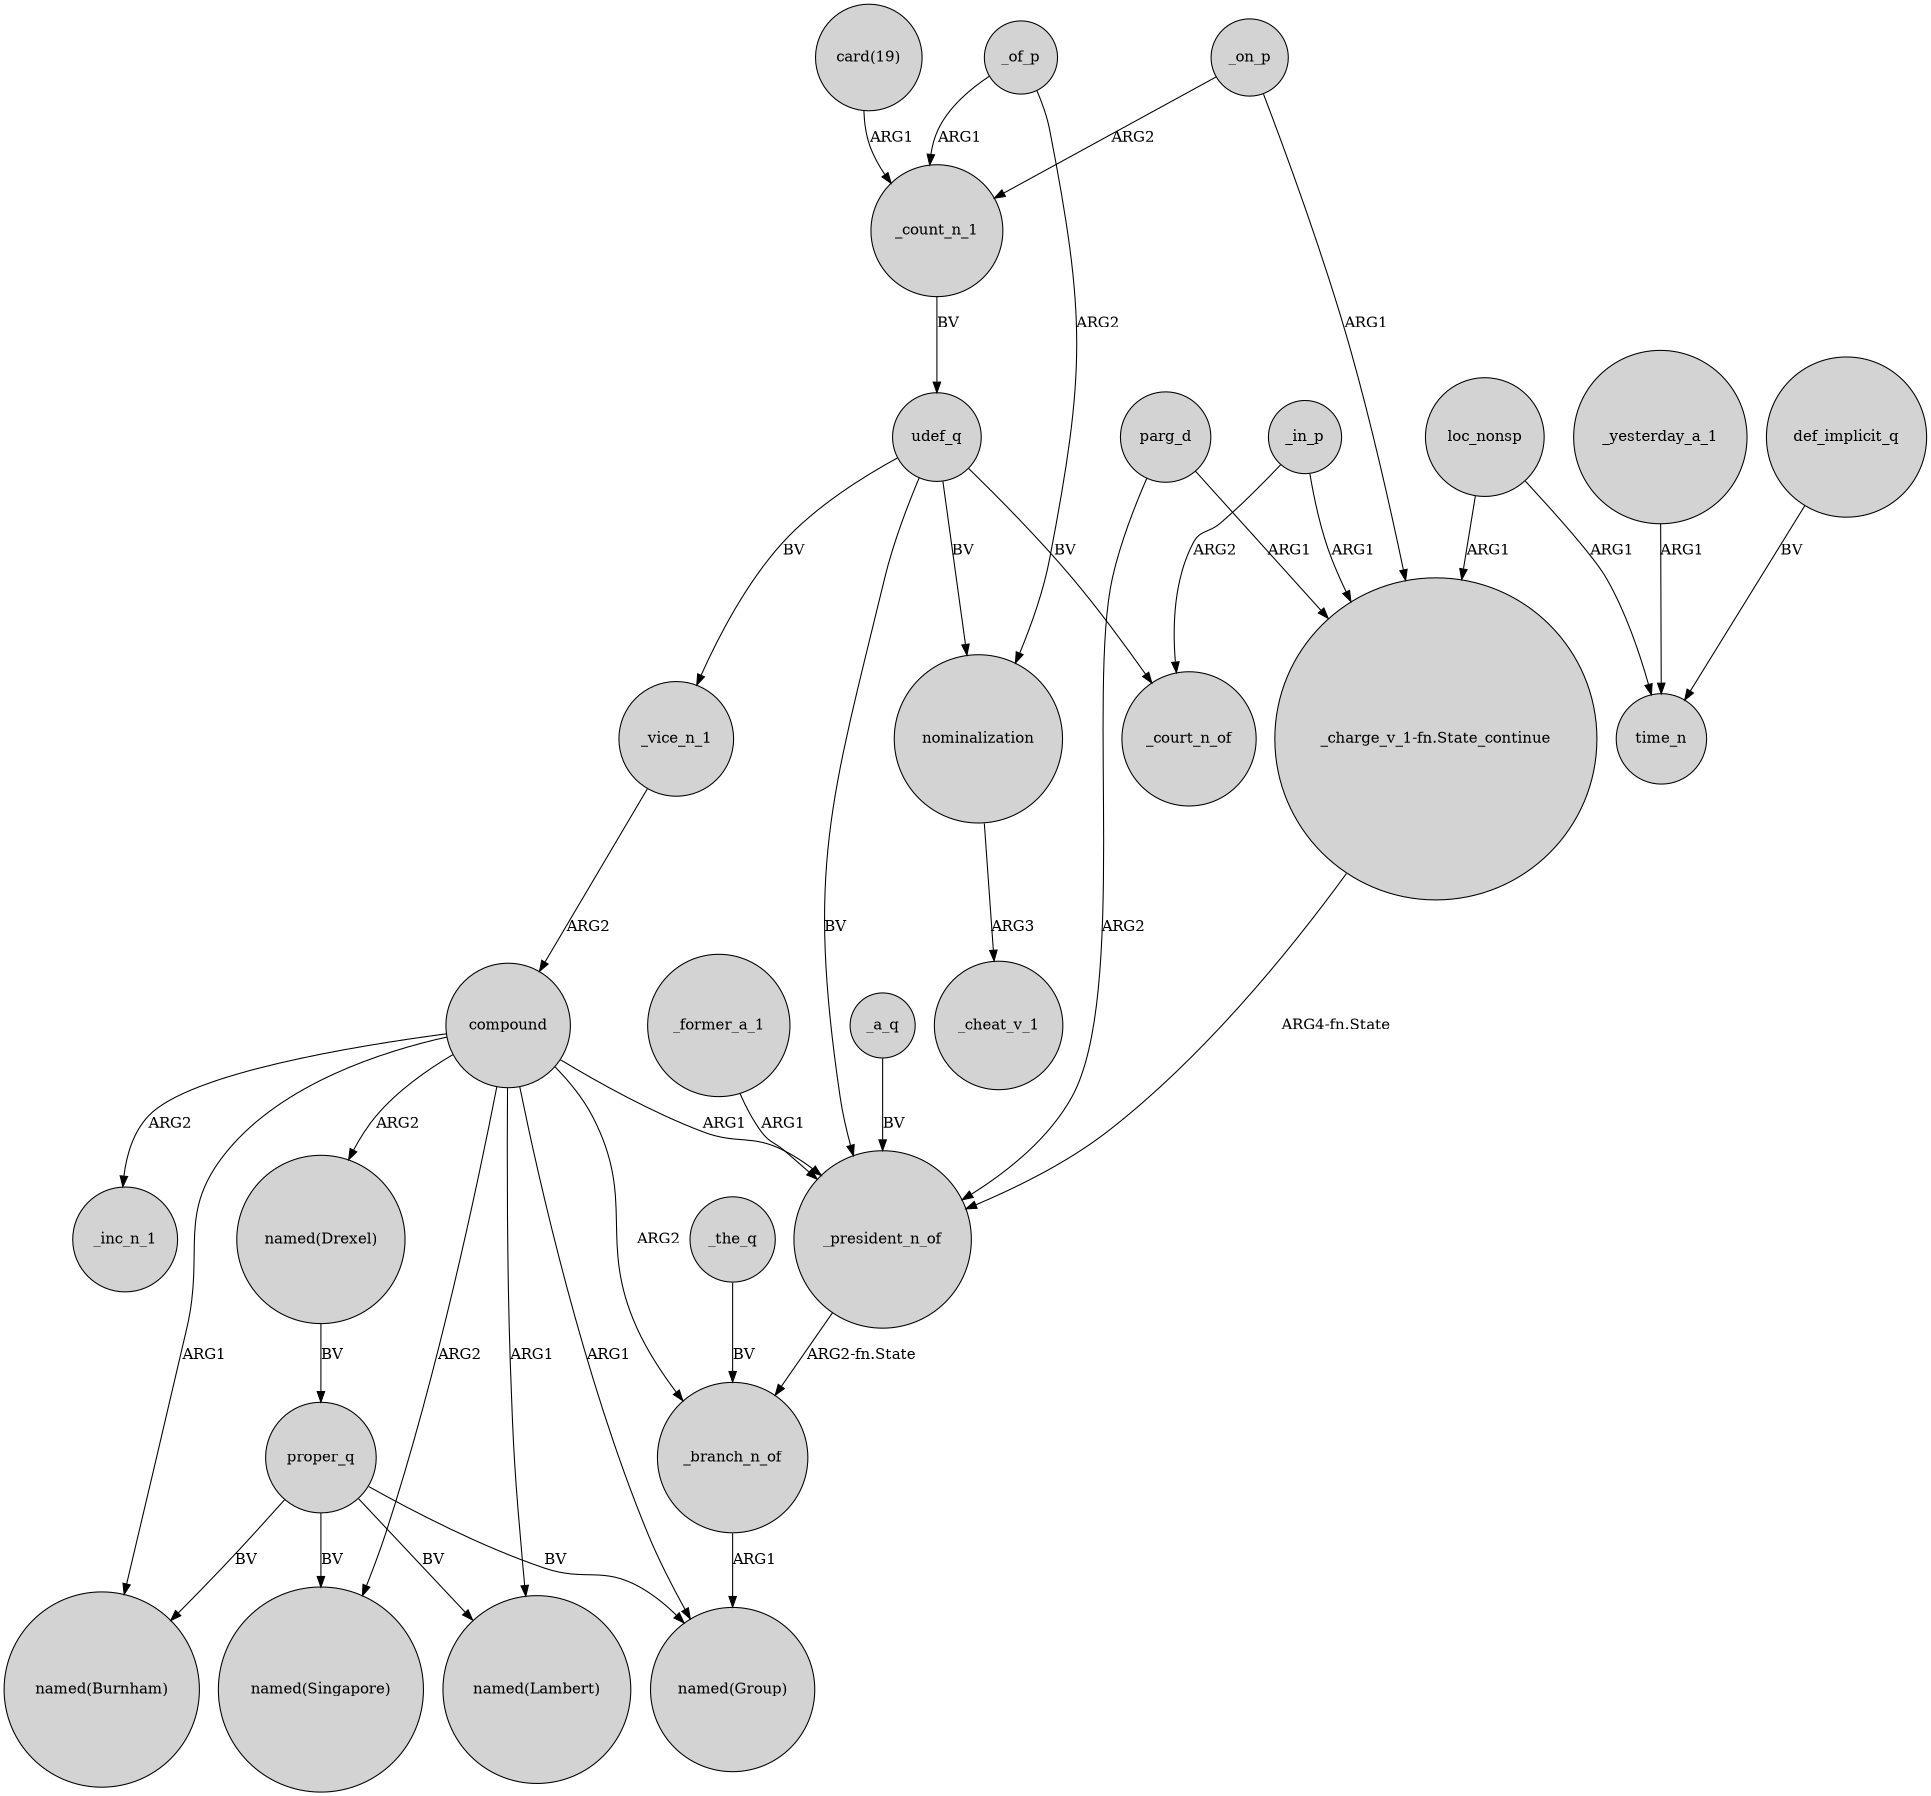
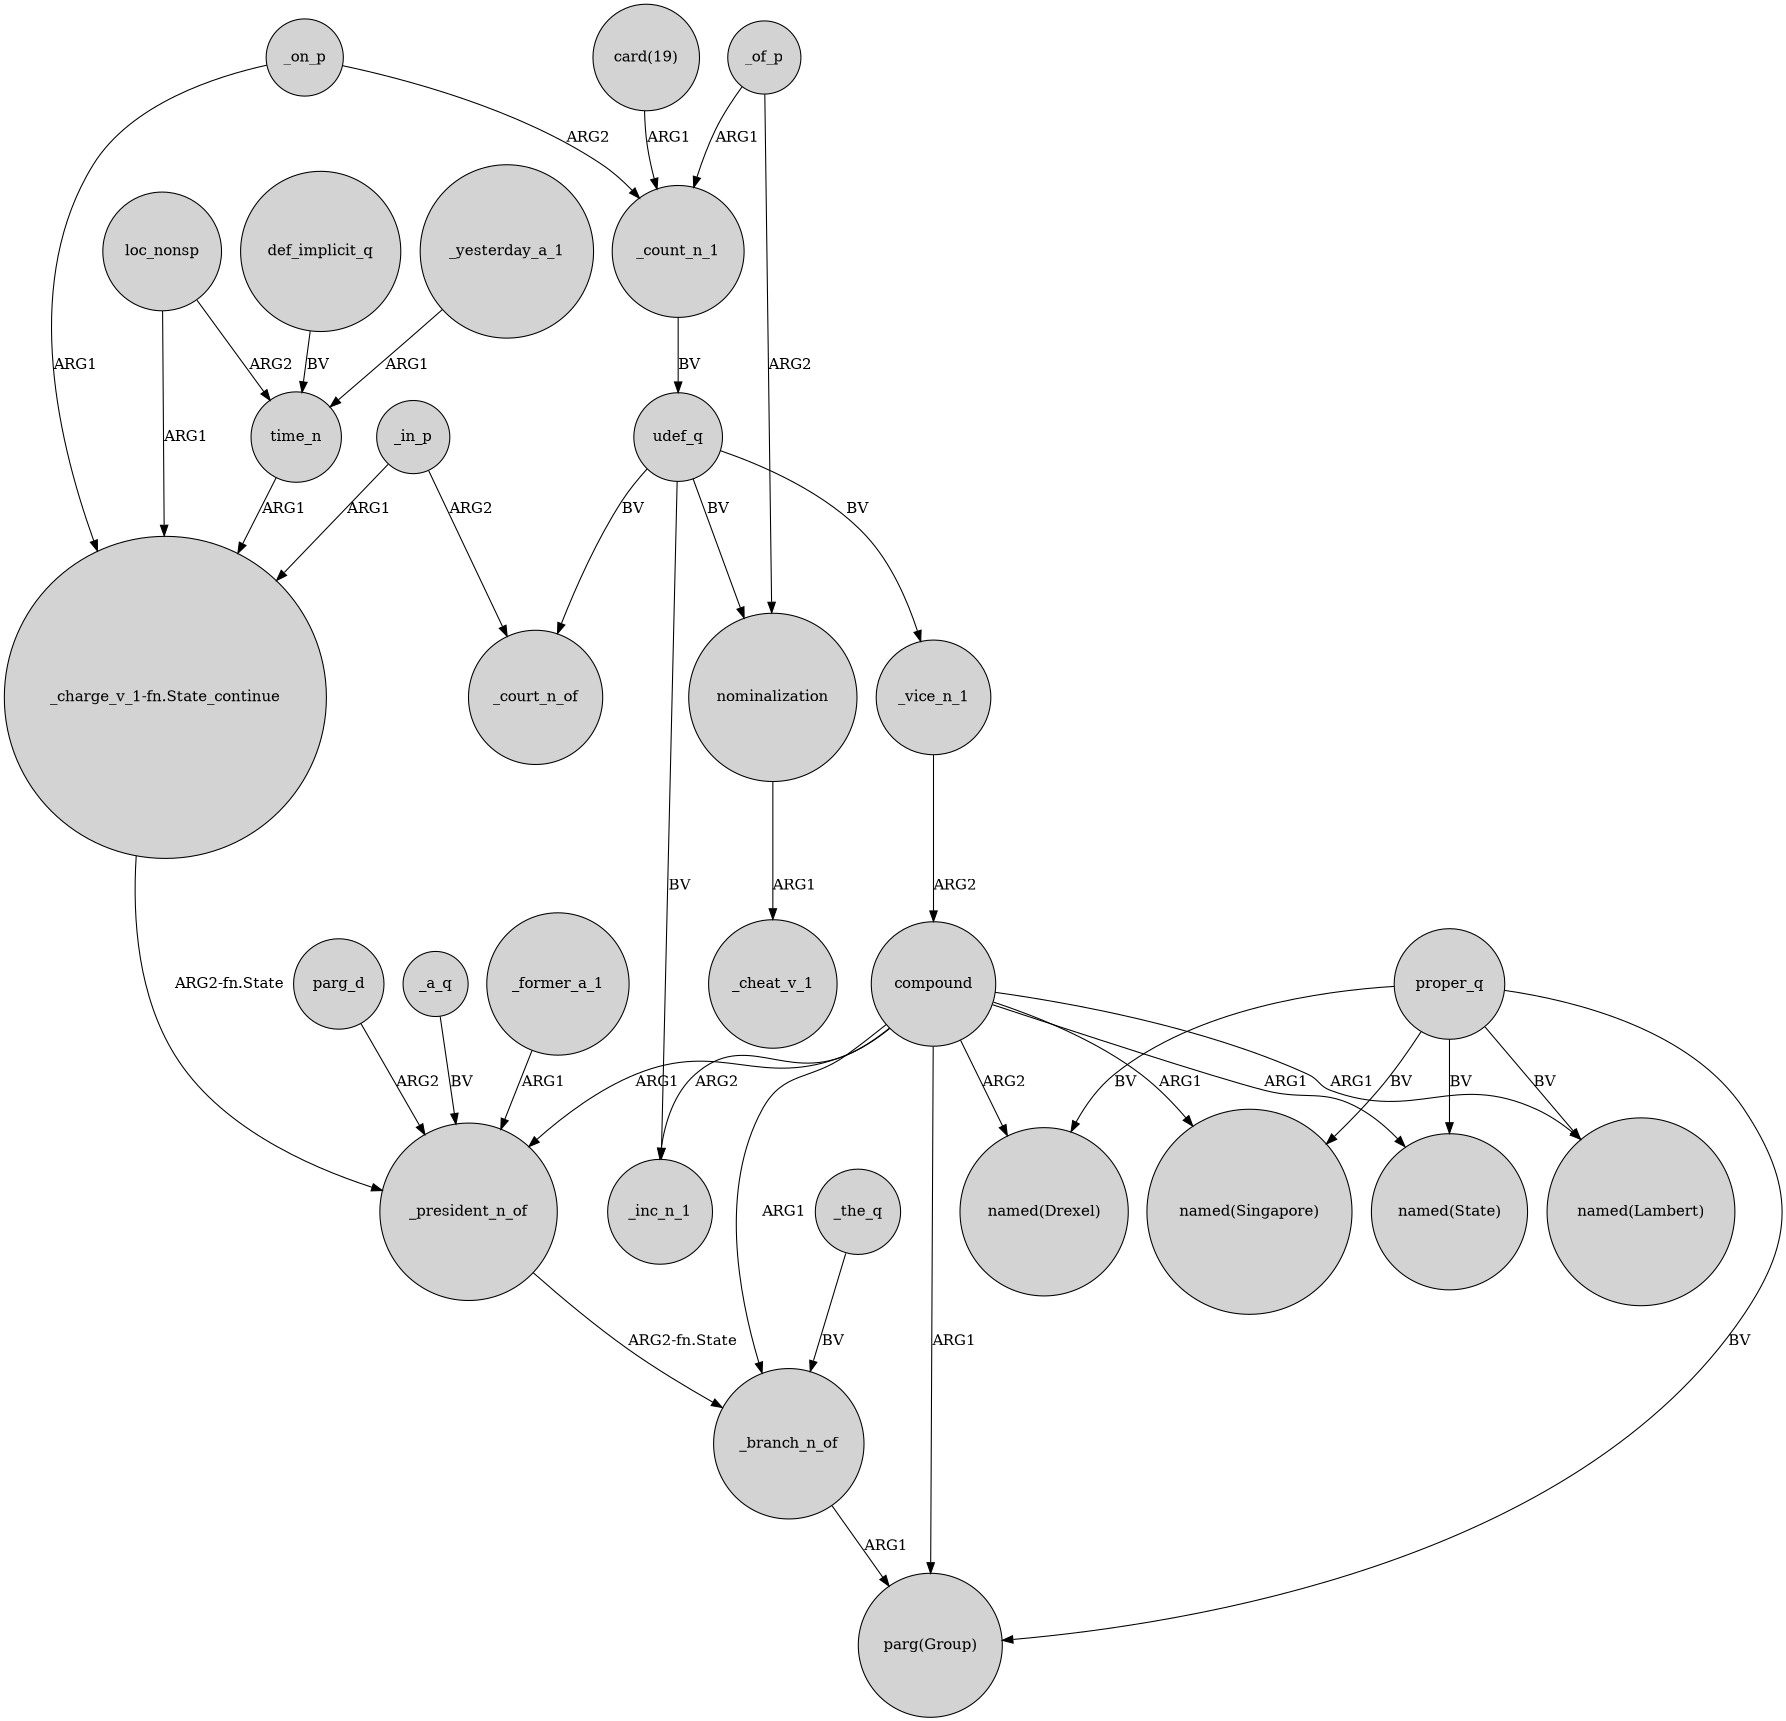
edge "parg_d" -> "_charge_v_1-fn.State_continue": now "time_n" -> "_charge_v_1-fn.State_continue"
edge "loc_nonsp" -> "time_n": label "ARG1" -> "ARG2"
edge "udef_q" -> "_president_n_of": now "udef_q" -> "_inc_n_1"
edge "nominalization" -> "_cheat_v_1": label "ARG3" -> "ARG1"
edge "_charge_v_1-fn.State_continue" -> "_president_n_of": label "ARG4-fn.State" -> "ARG2-fn.State"
edge "compound" -> "_branch_n_of": label "ARG2" -> "ARG1"
edge "compound" -> "named(Singapore)": label "ARG2" -> "ARG1"
edge "named(Drexel)" -> "proper_q": reversed
node "named(Burnham)": label "named(Burnham)" -> "named(State)"
node "named(Group)": label "named(Group)" -> "parg(Group)"
